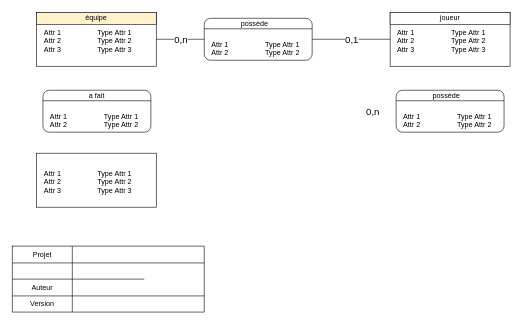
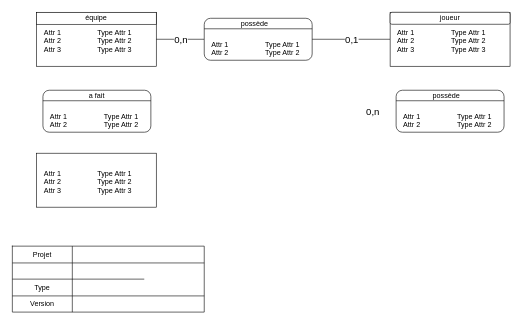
node "équipe": fillcolor #fff2cc -> #ffffff
node "joueur": shape rectangle -> rounded rectangle
node "Auteur": label "Auteur" -> "Type"
